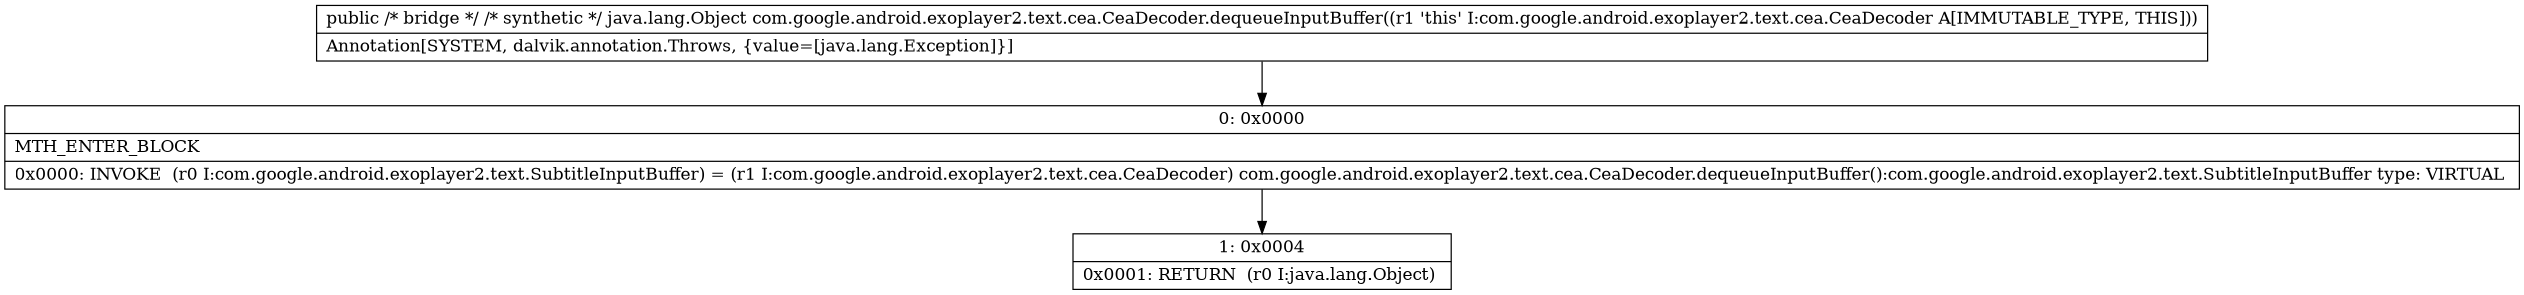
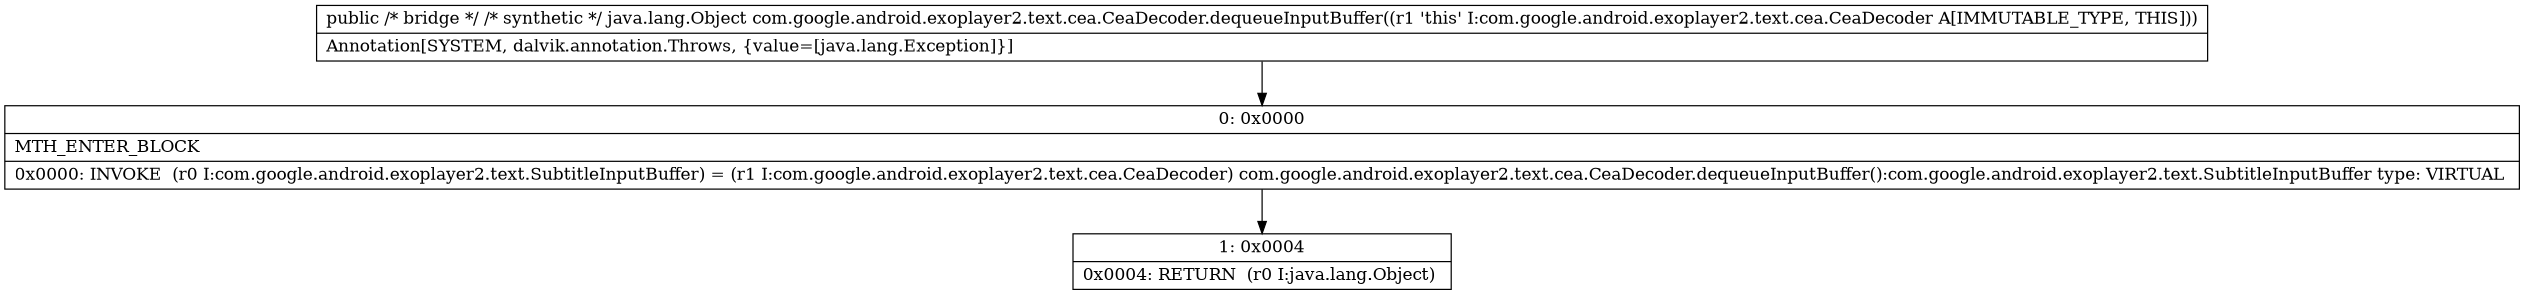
node "1: 0x0004": text "0x0001: RETURN  (r0 I:java.lang.Object)" -> "0x0004: RETURN  (r0 I:java.lang.Object)"
